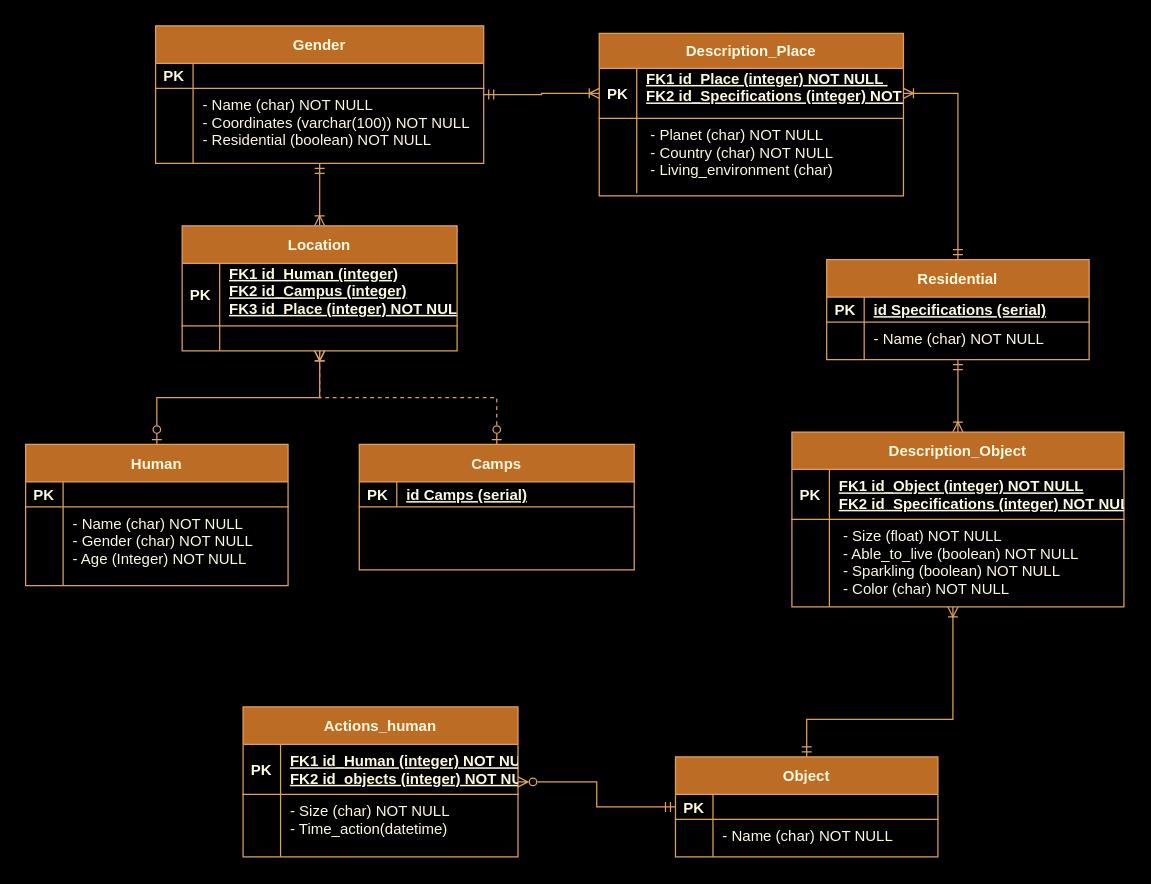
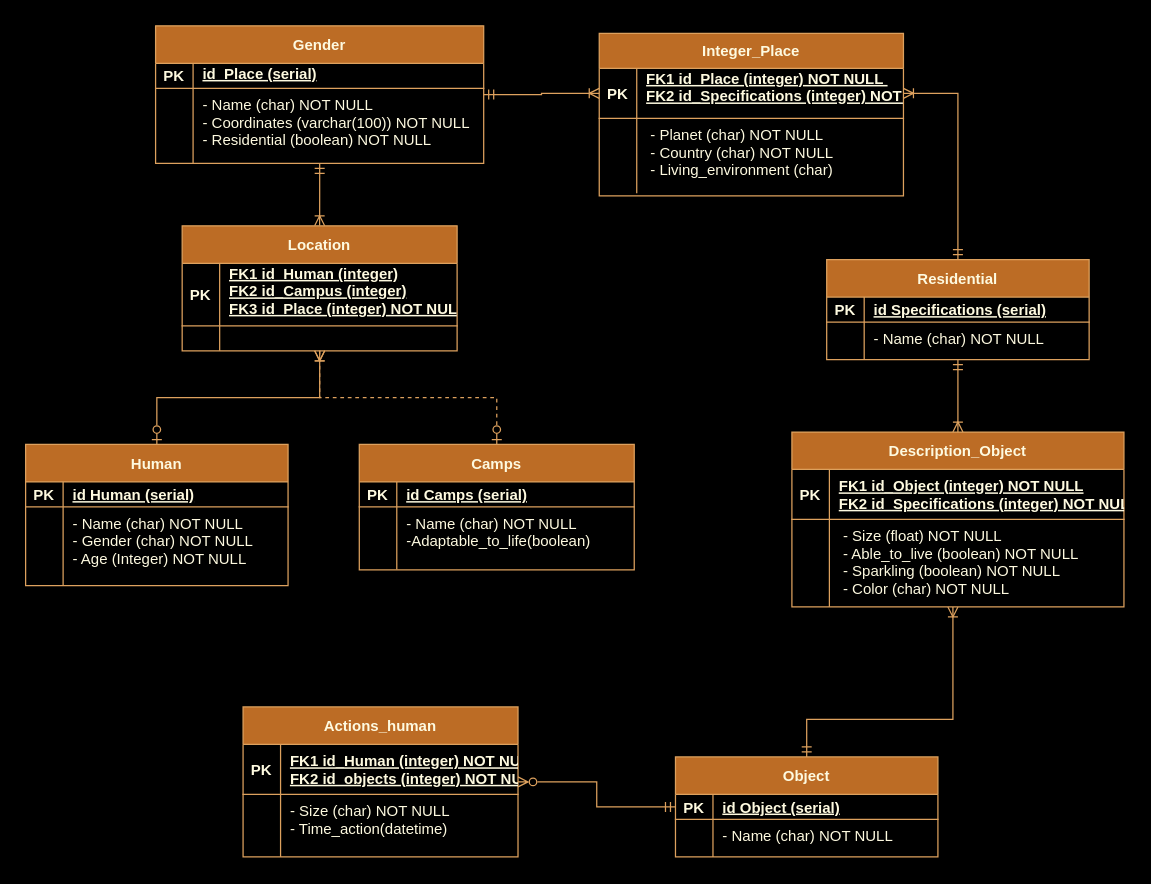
node "Description_Place": label "Description_Place" -> "Integer_Place"
node "id_Place (serial)": added
node "id Human (serial)": added
node "- Name (char) NOT NULL -Adaptable_to_life(boolean)": added
node "id Object (serial)": added
